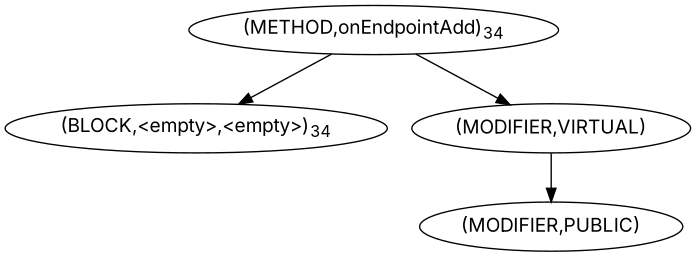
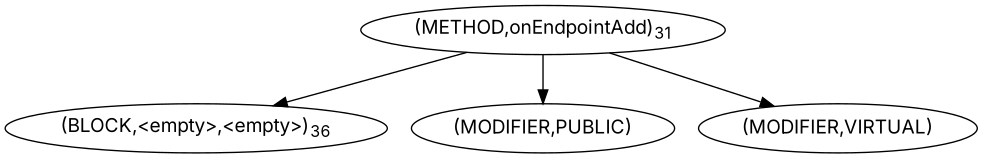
node "(METHOD,onEndpointAdd)": text "34" -> "31"
node "(BLOCK,<empty>,<empty>)": text "34" -> "36"
edge "(MODIFIER,VIRTUAL)" -> "(MODIFIER,PUBLIC)": now "(METHOD,onEndpointAdd)" -> "(MODIFIER,PUBLIC)"
